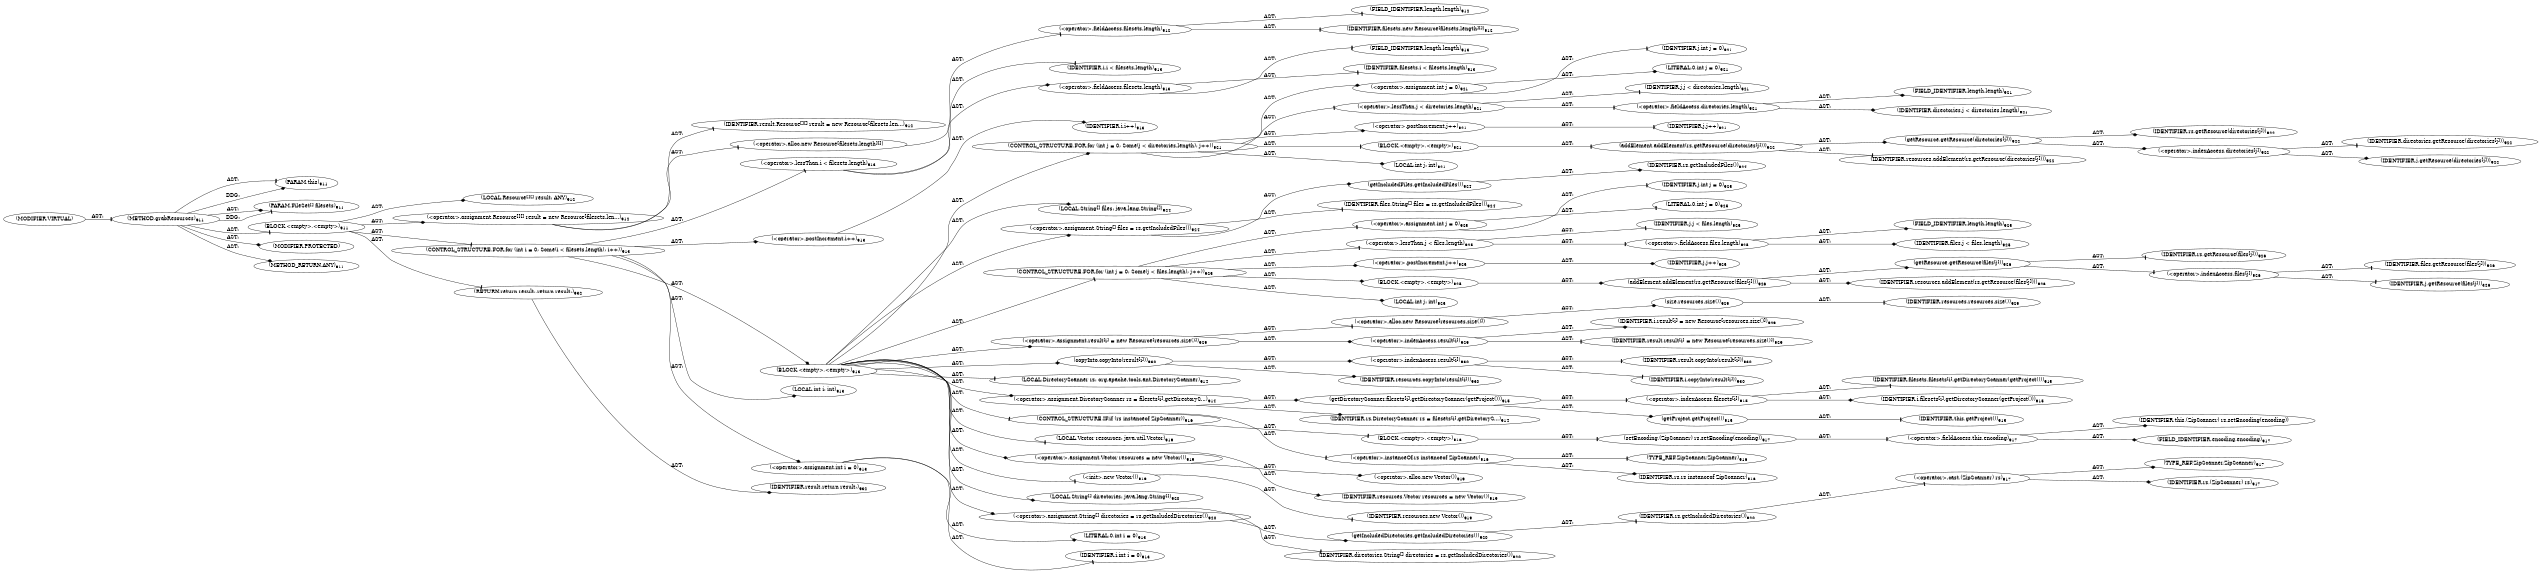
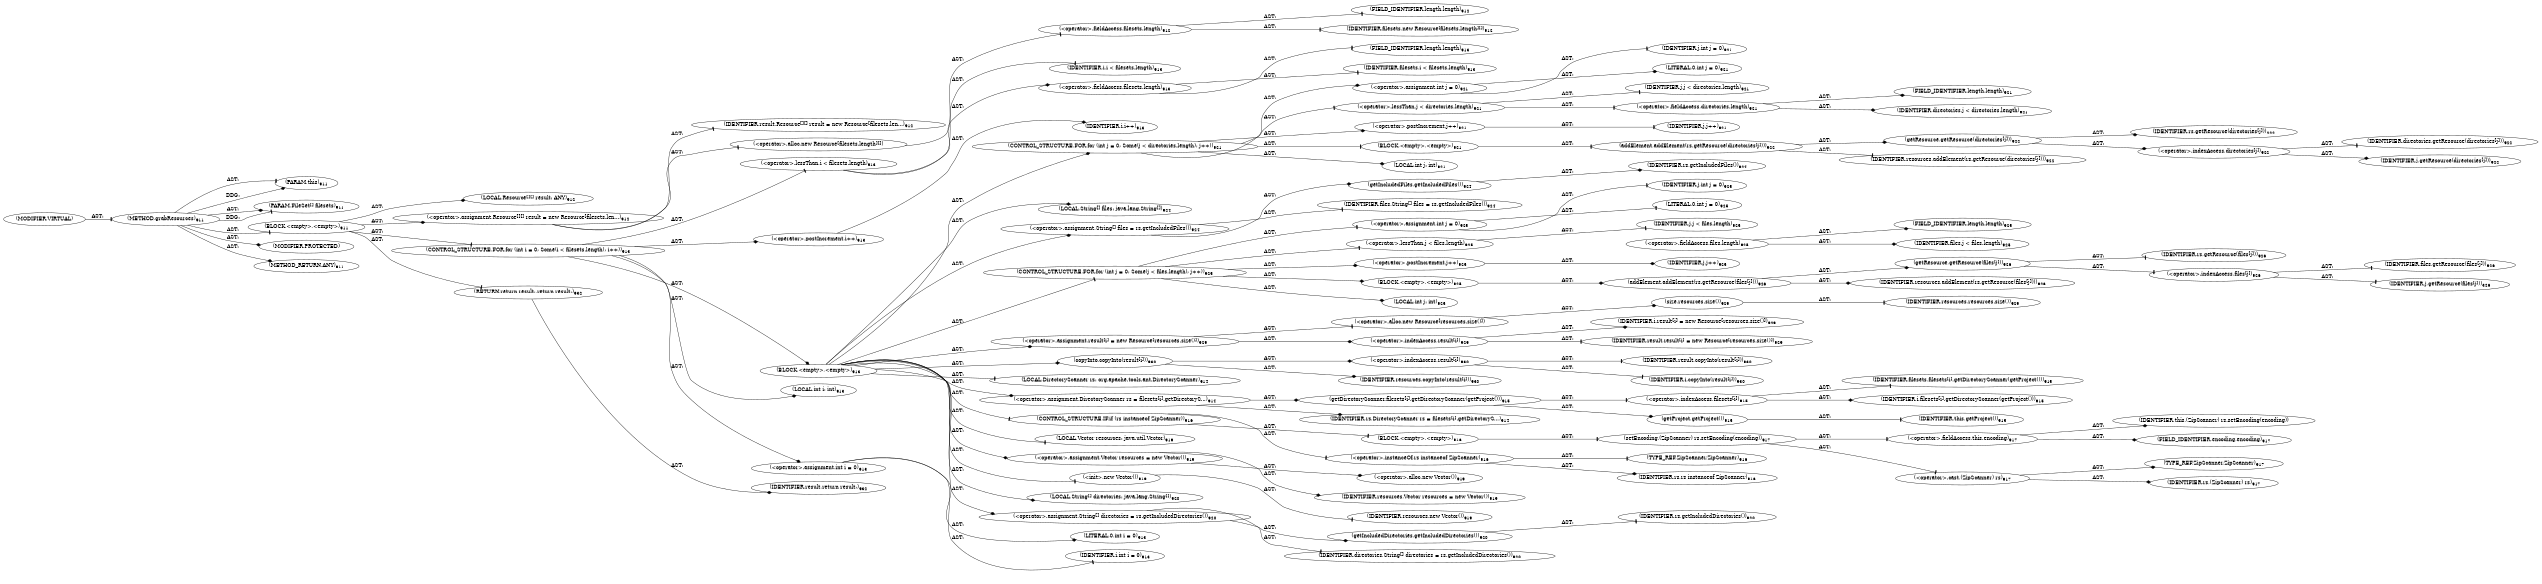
node "(IDENTIFIER,rs,getResource(directories[j]))": text "922" -> "222"
edge "(<operator>.lessThan,j < files.length)" -> "(<operator>.fieldAccess,files.length)": removed, label "AST:"
edge "(IDENTIFIER,rs,getIncludedDirectories())" -> "(<operator>.cast,(ZipScanner) rs)": now "(setEncoding,(ZipScanner) rs.setEncoding(encoding))" -> "(<operator>.cast,(ZipScanner) rs)"
